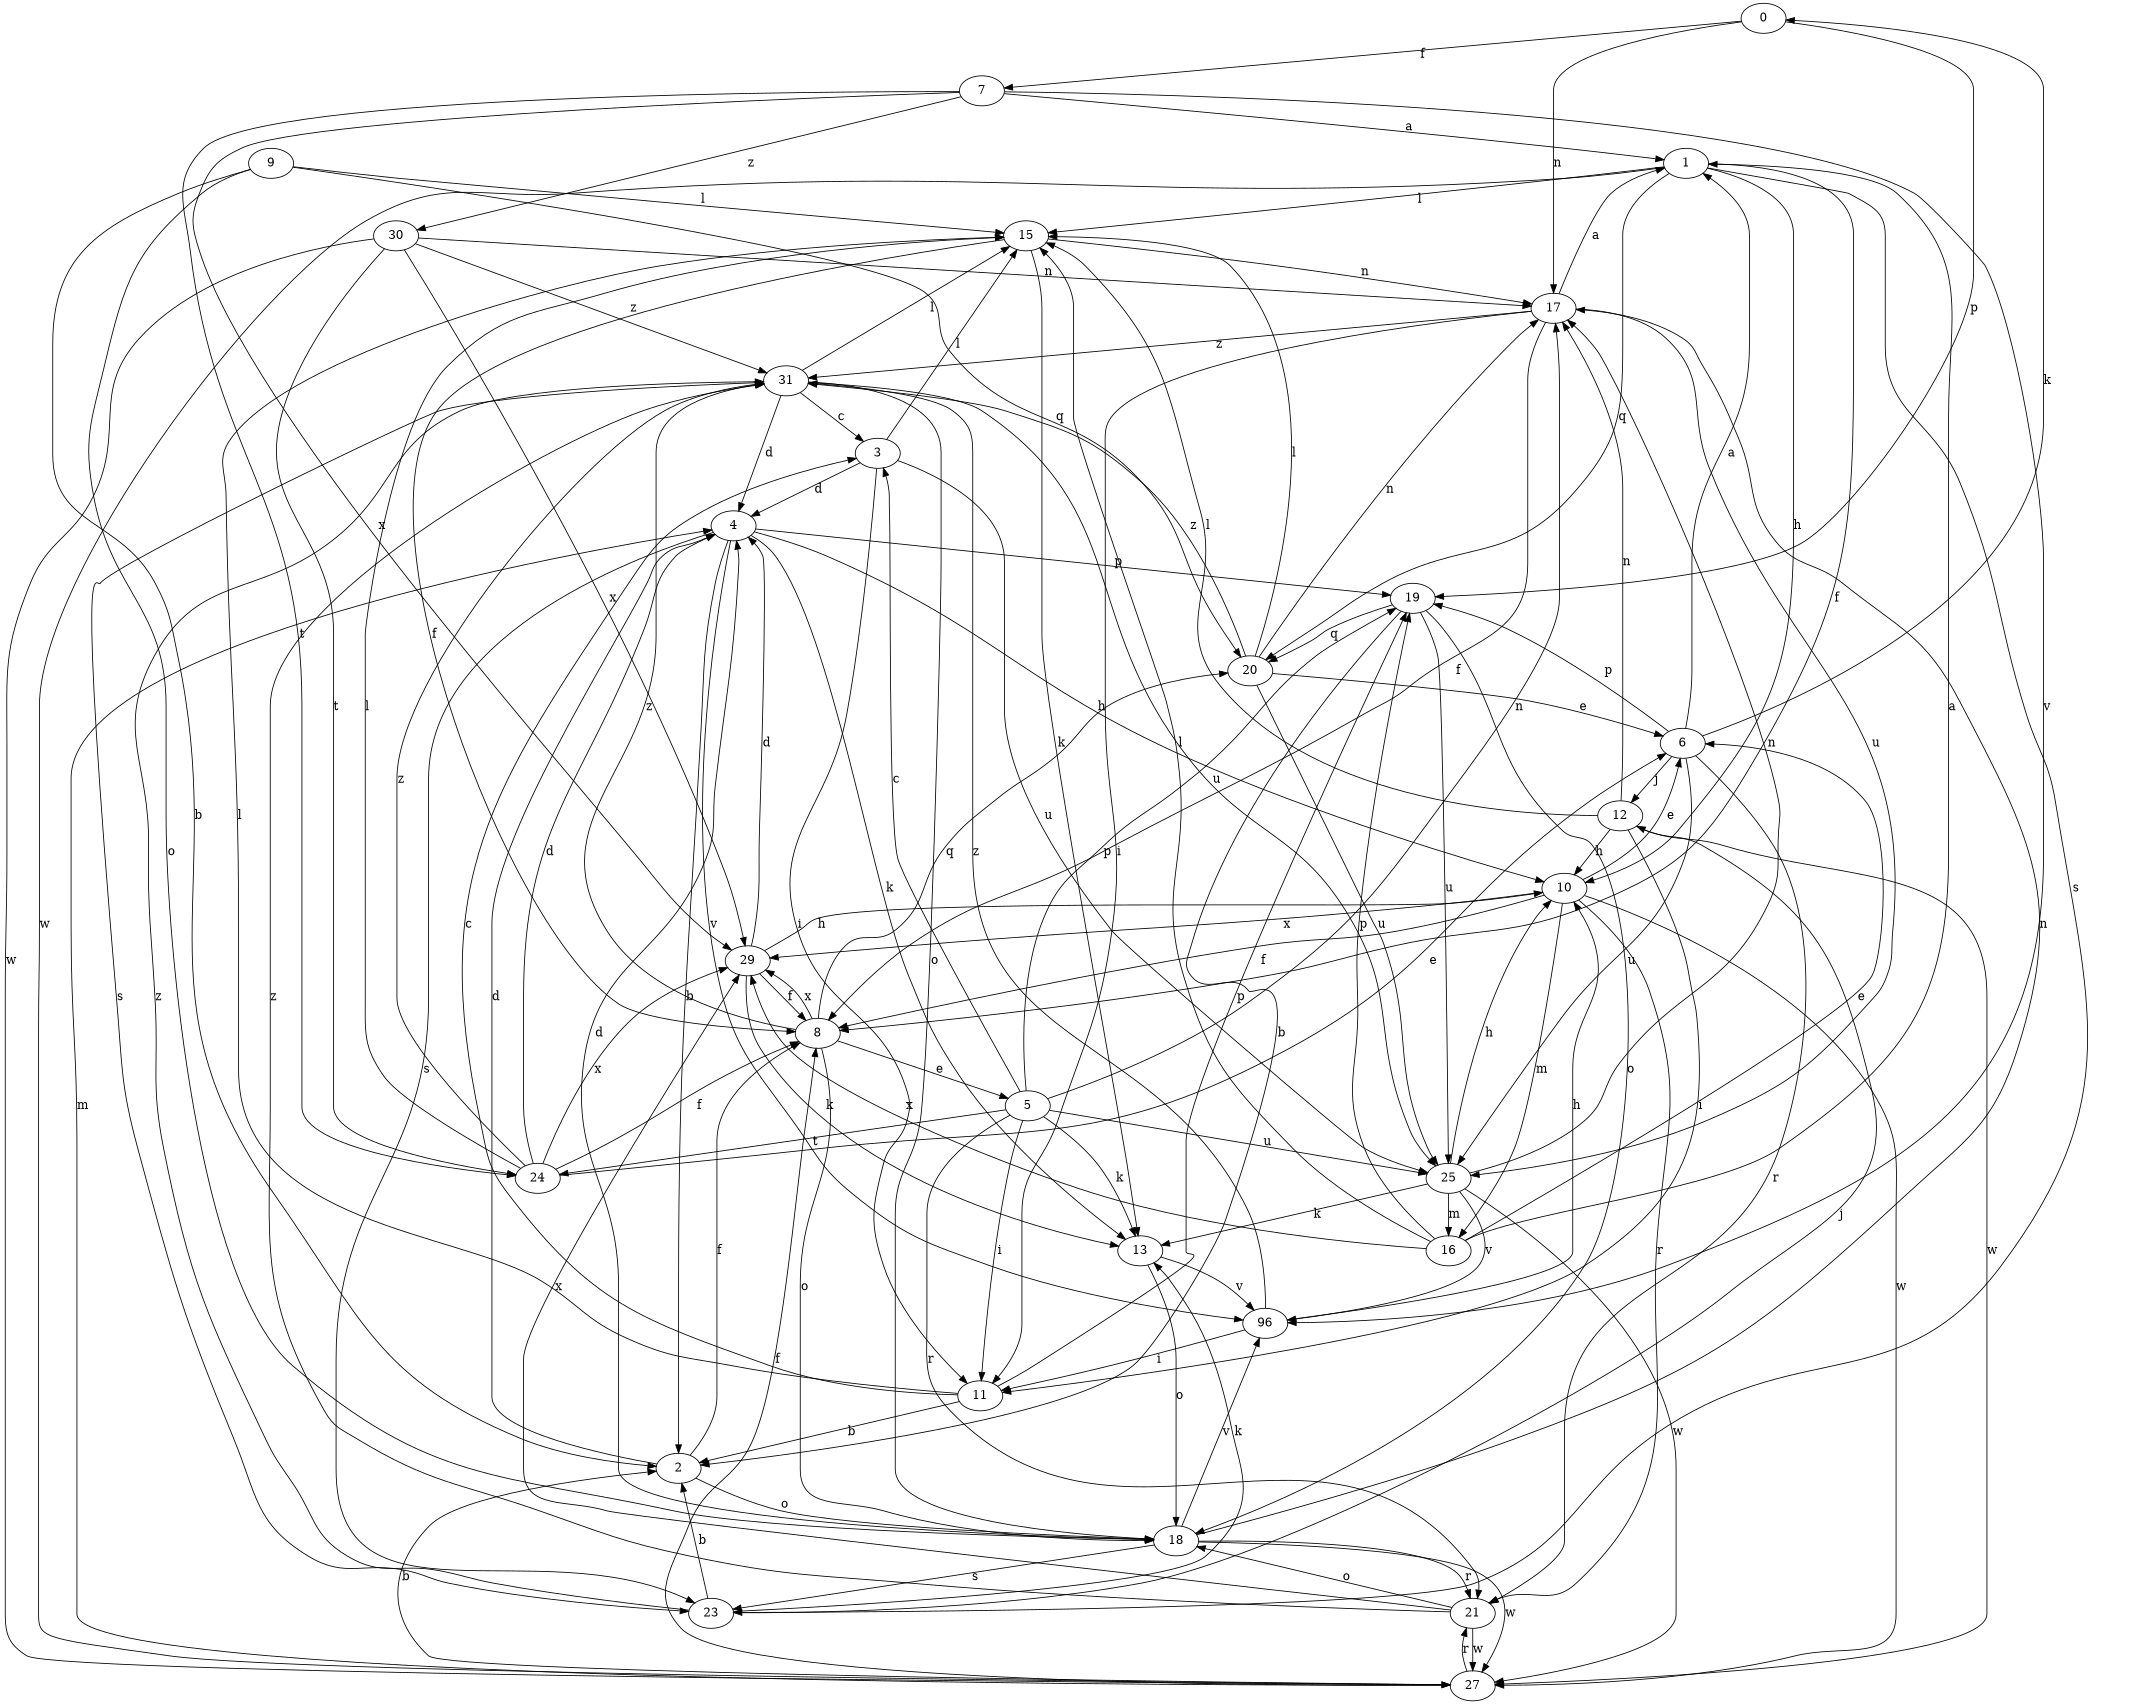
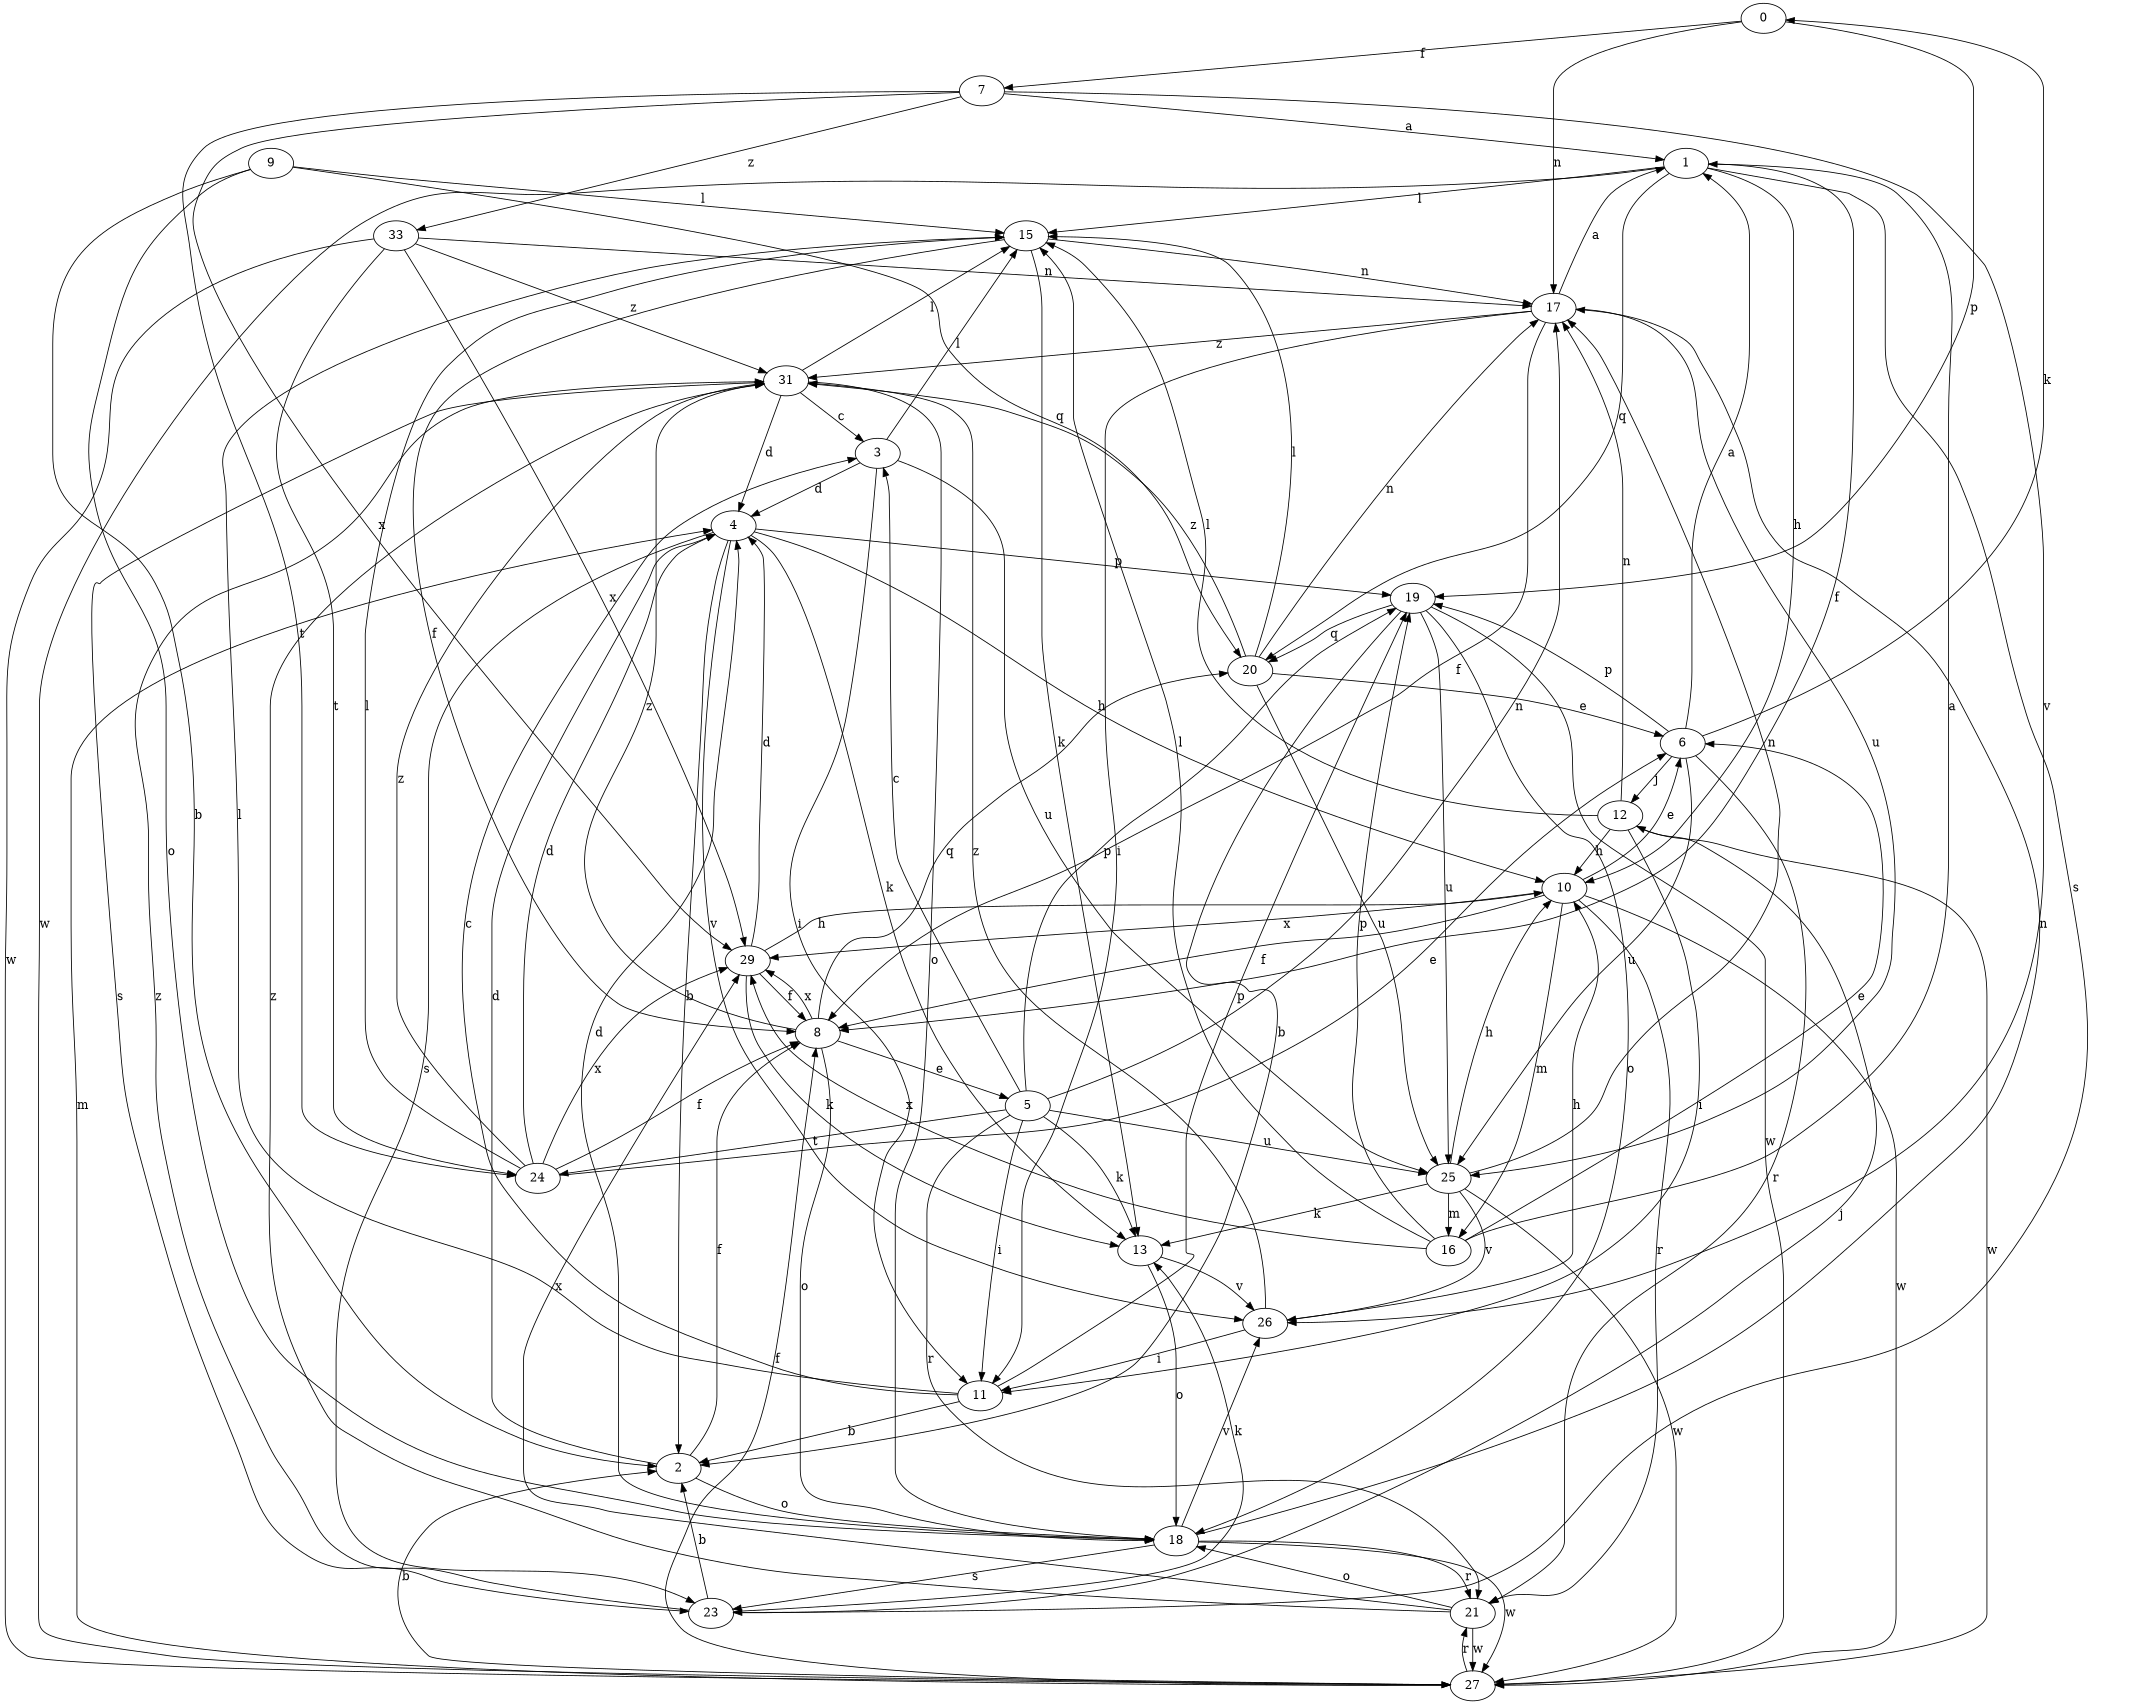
node "30": label "30" -> "33"
edge "31" -> "25": removed, label "u"
edge "19" -> "27": added, label "w"
node "96": label "96" -> "26"
